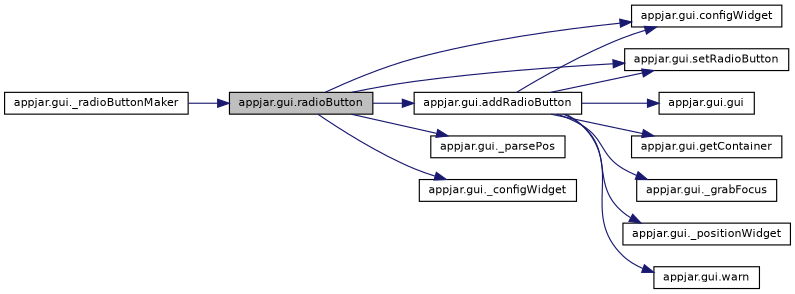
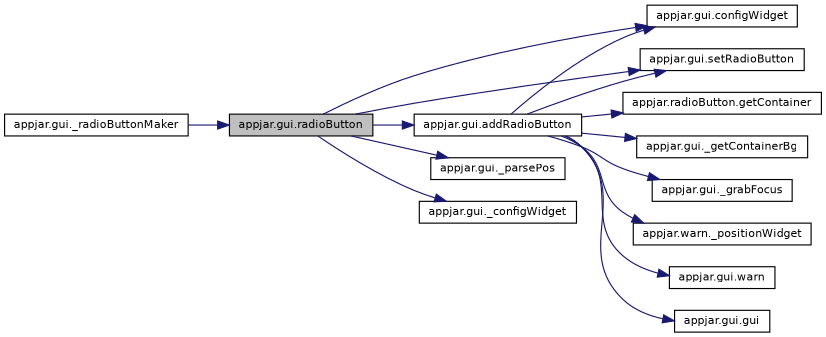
node "appjar.gui.getContainer": label "appjar.gui.getContainer" -> "appjar.radioButton.getContainer"
node "appjar.gui._getContainerBg": added
node "appjar.gui._positionWidget": label "appjar.gui._positionWidget" -> "appjar.warn._positionWidget"
